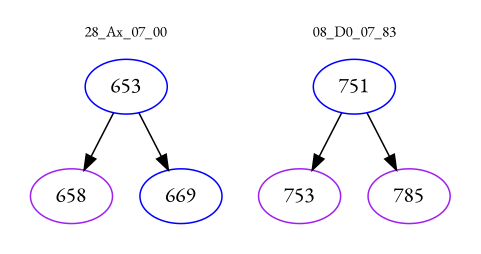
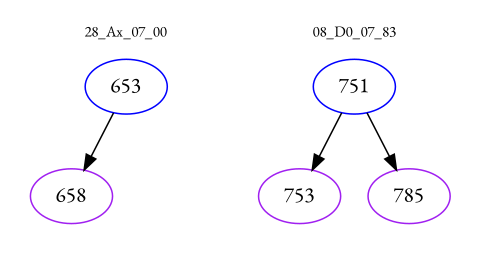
node "669": removed
